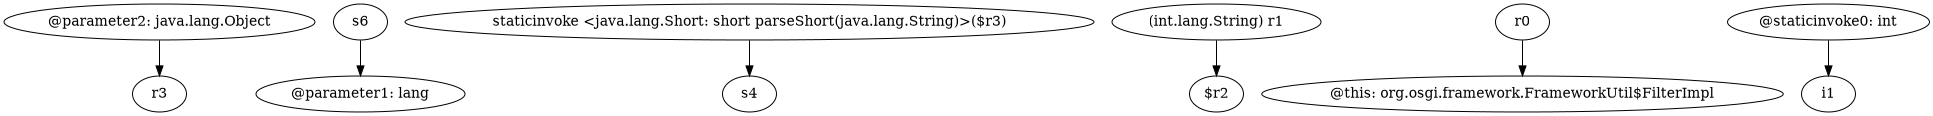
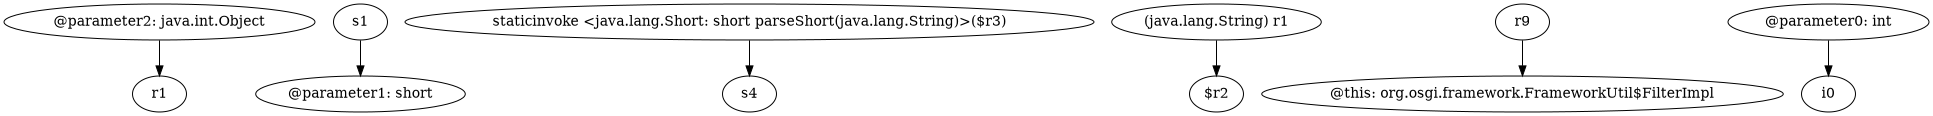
node "@parameter2: java.lang.Object": label "@parameter2: java.lang.Object" -> "@parameter2: java.int.Object"
node "s6": label "s6" -> "s1"
node "(int.lang.String) r1": label "(int.lang.String) r1" -> "(java.lang.String) r1"
node "r0": label "r0" -> "r9"
node "@staticinvoke0: int": label "@staticinvoke0: int" -> "@parameter0: int"
node "r3": label "r3" -> "r1"
node "@parameter1: lang": label "@parameter1: lang" -> "@parameter1: short"
node "i1": label "i1" -> "i0"
